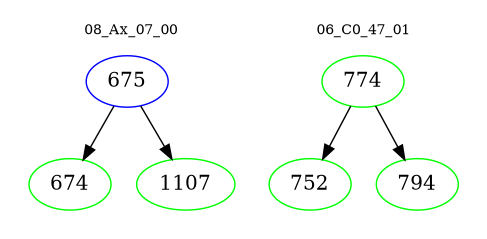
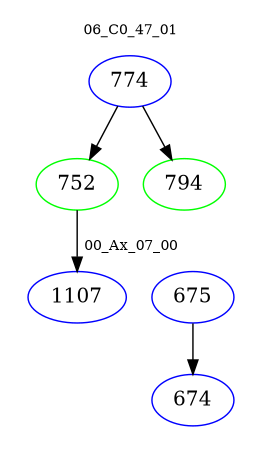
cluster "08_Ax_07_00": label "08_Ax_07_00" -> "00_Ax_07_00"
node "774": color green -> blue
edge "675" -> "1107": now "752" -> "1107"
node "674": color green -> blue
node "1107": color green -> blue
